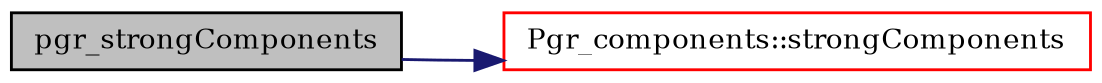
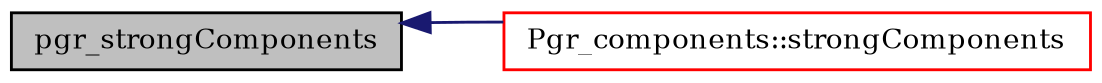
edge "pgr_strongComponents" -> "Pgr_components::strongComponents": reversed
